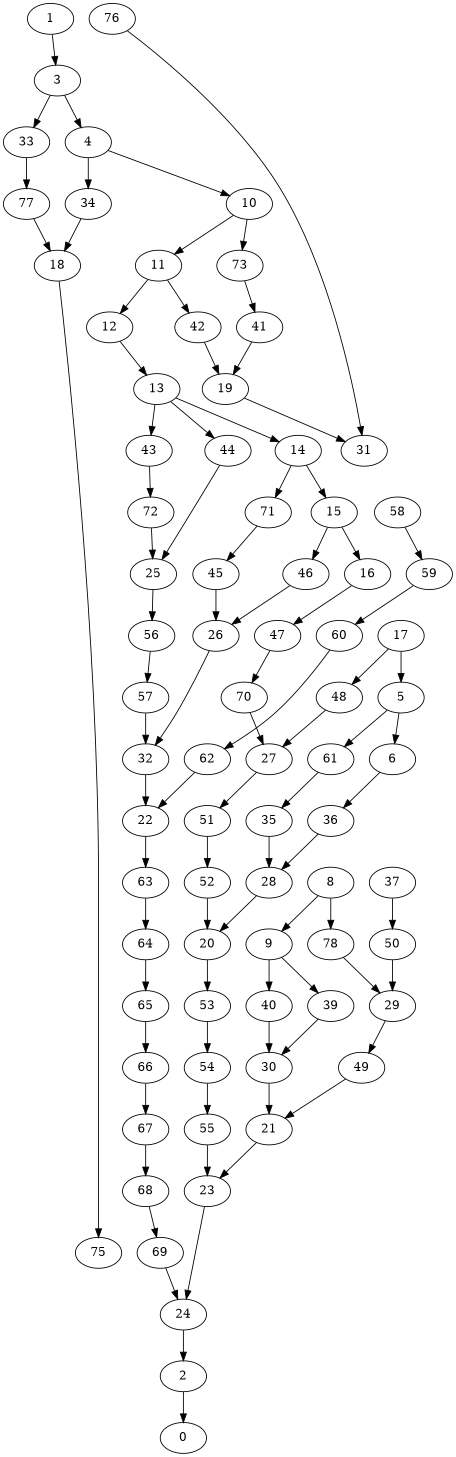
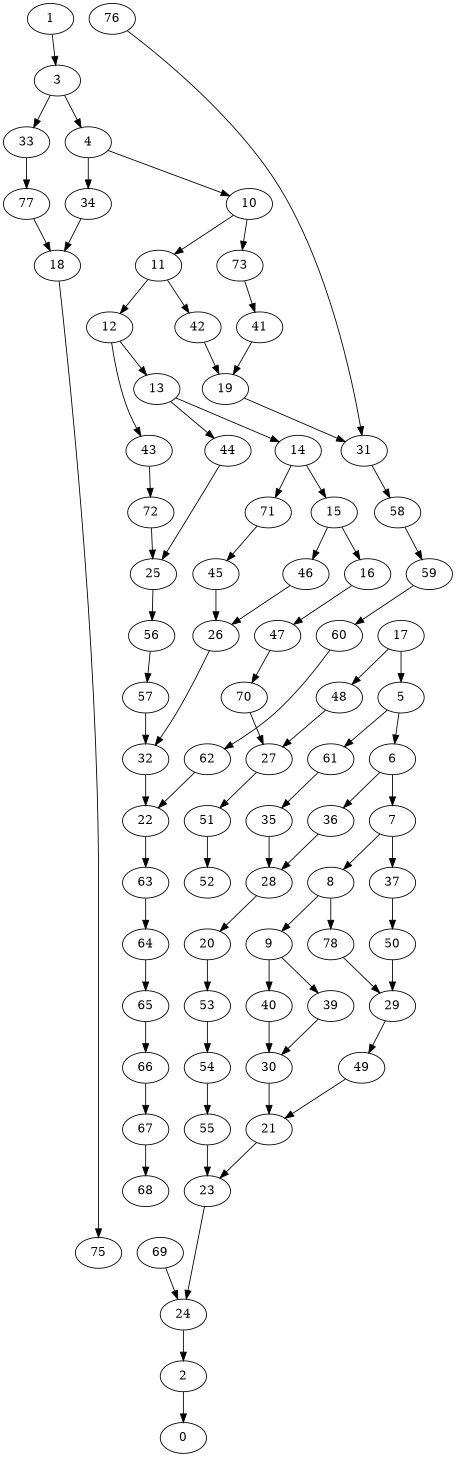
edge "13" -> "43": now "12" -> "43"
edge "31" -> "58": added
node "7": added
edge "52" -> "20": removed
edge "68" -> "69": removed
